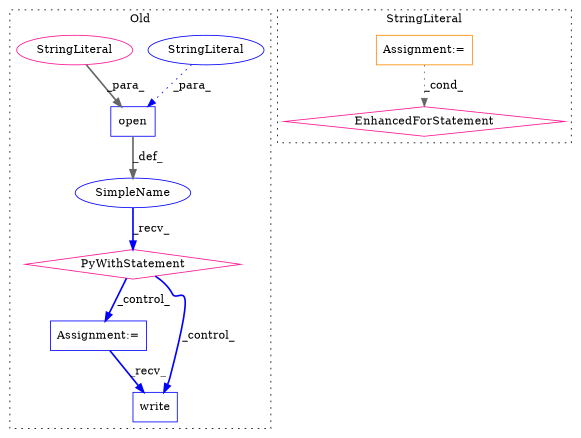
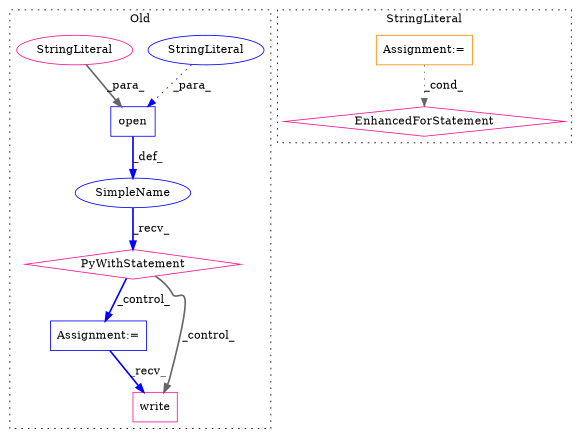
edge "open" -> "SimpleName": color gray40 -> blue
edge "PyWithStatement" -> "write": color blue -> gray40
node "write": color blue -> deeppink
